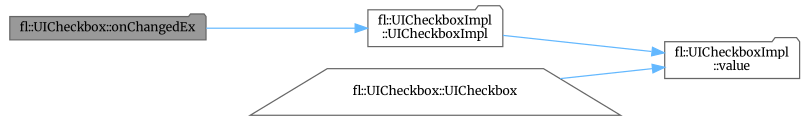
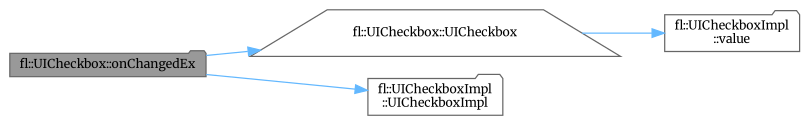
edge "fl::UICheckboxImpl ::UICheckboxImpl" -> "fl::UICheckboxImpl ::value": removed
edge "fl::UICheckbox::onChangedEx" -> "fl::UICheckbox::UICheckbox": added
